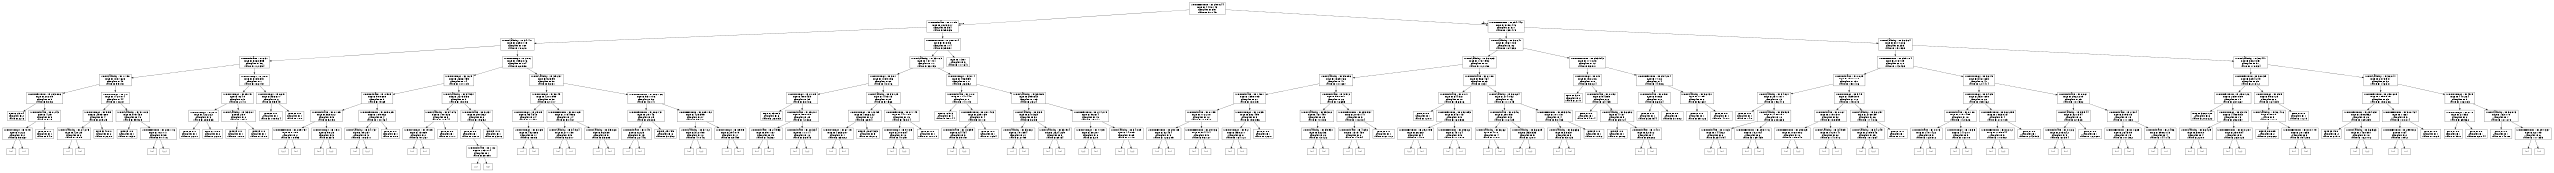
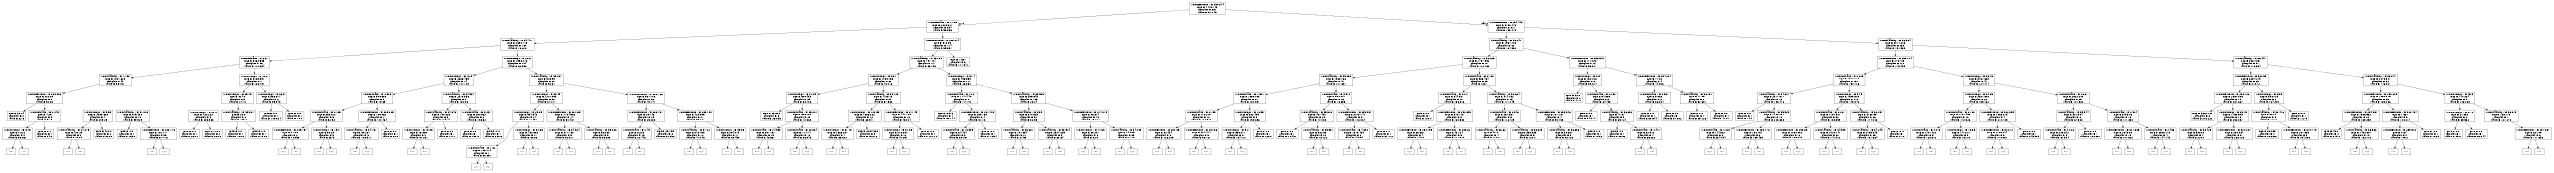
node "WOA_MLDpt <= 7.0 mse = 1720.074 samples = 44 value = 106.87": removed
node "mse = 32.0 samples = 2 value = 21.0": label "mse = 32.0 samples = 2 value = 21.0" -> "mse = 32.0 samples = 2 value = 41.0"
edge "WOA_MLDpt <= 25.75 mse = 824.0 samples = 5 value = 214.0" -> "WOA_MLDpt <= 20.0 mse = 422.222 samples = 3 value = 233.333": removed
node "WOA_Salinity <= 36.416 mse = 800.0 value = 5 value = 170.0": label "WOA_Salinity <= 36.416 mse = 800.0 value = 5 value = 170.0" -> "WOA_Salinity <= 36.416 mse = 800.0 samples = 5 value = 170.0"
node "mse = 0.0 samples = 1 value = 18.421": added
node "mse = 0.0 samples = 1 value = 148.88": removed
edge "mse = 0.0 samples = 1 value = 188.0" -> "WOA_Nitrate <= 1.82 mse = 703.114 samples = 7 value = 38.851": now "WOA_MLDpt <= 29.85 mse = 934.348 samples = 24 value = 77.897" -> "WOA_Nitrate <= 1.82 mse = 703.114 samples = 7 value = 38.851"
